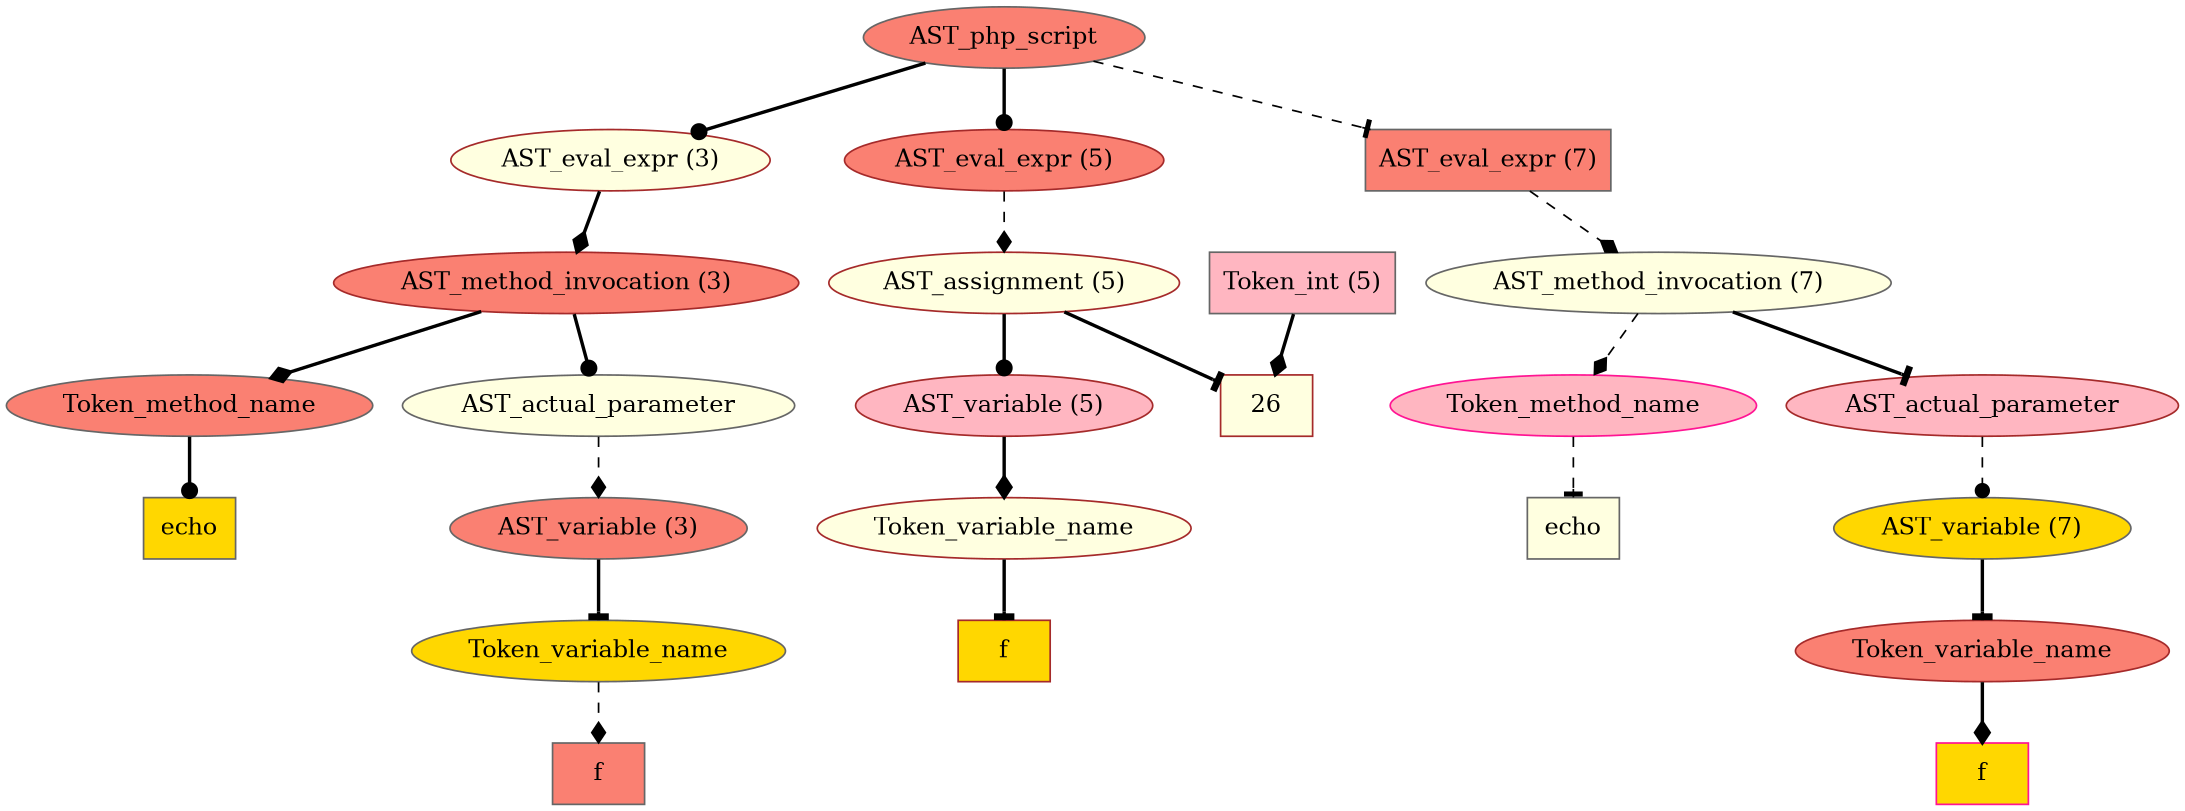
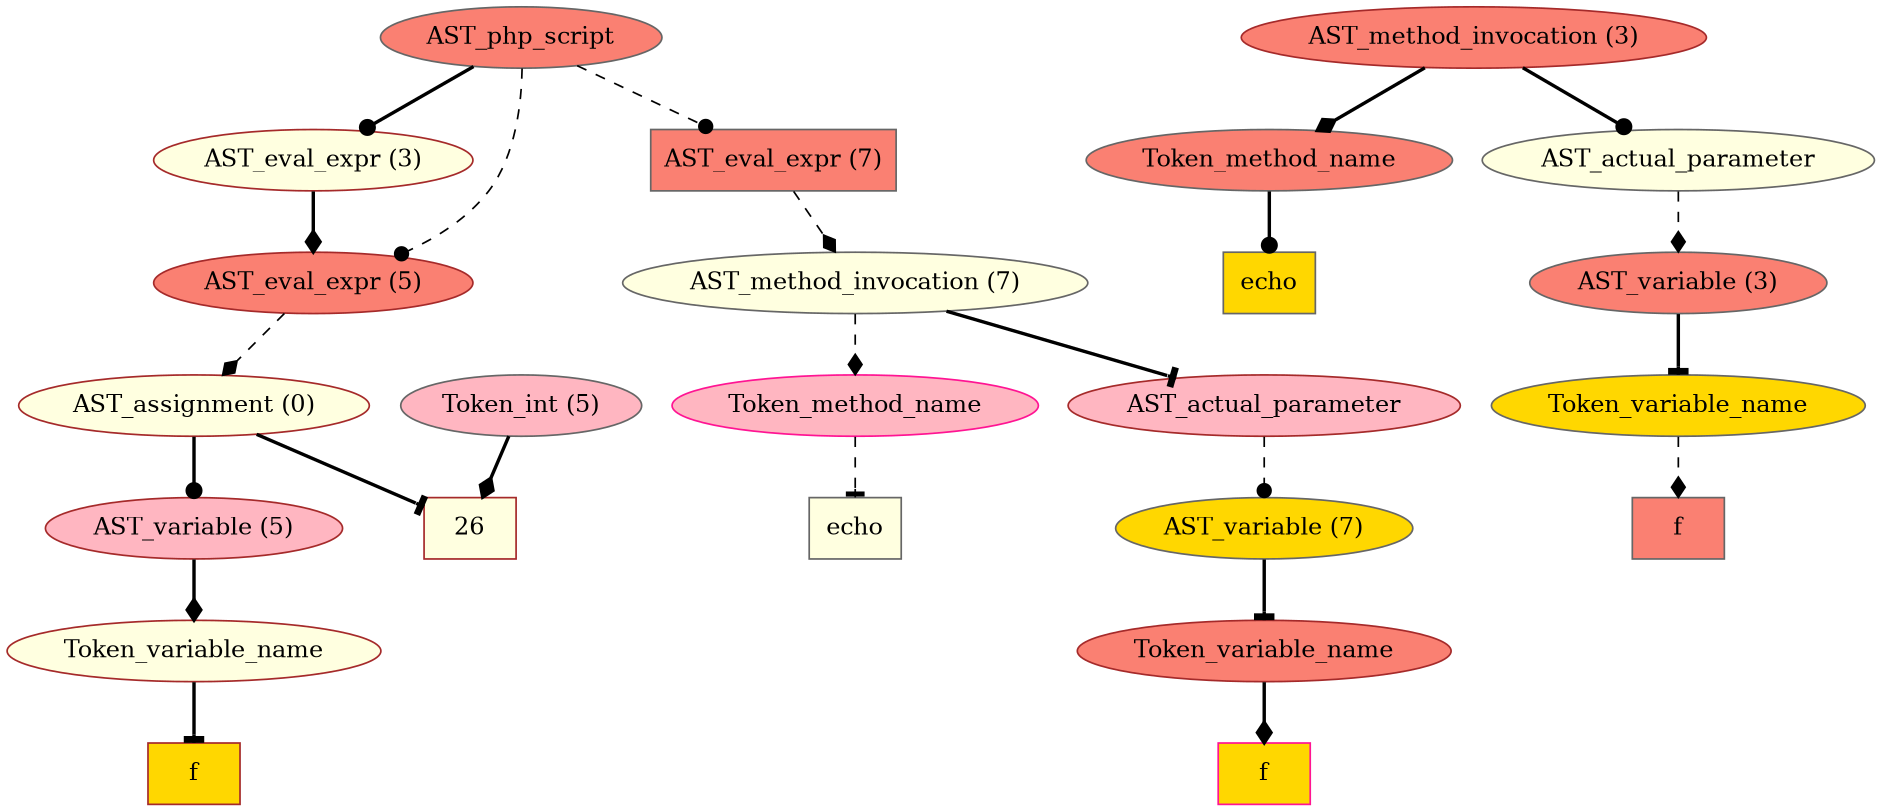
edge "AST_php_script" -> "AST_eval_expr (5)": style bold -> dashed
edge "AST_php_script" -> "AST_eval_expr (7)": arrowhead tee -> dot
edge "AST_eval_expr (3)" -> "AST_method_invocation (3)": now "AST_eval_expr (3)" -> "AST_eval_expr (5)"
node "AST_assignment (5)": label "AST_assignment (5)" -> "AST_assignment (0)"
node "Token_int (5)": shape box -> ellipse
